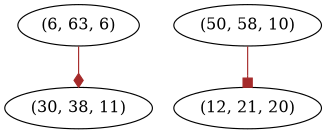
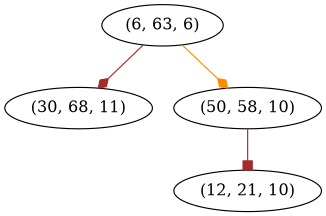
edge "(6, 63, 6)" -> "(50, 58, 10)": added
node "(30, 38, 11)": label "(30, 38, 11)" -> "(30, 68, 11)"
node "(12, 21, 20)": label "(12, 21, 20)" -> "(12, 21, 10)"
